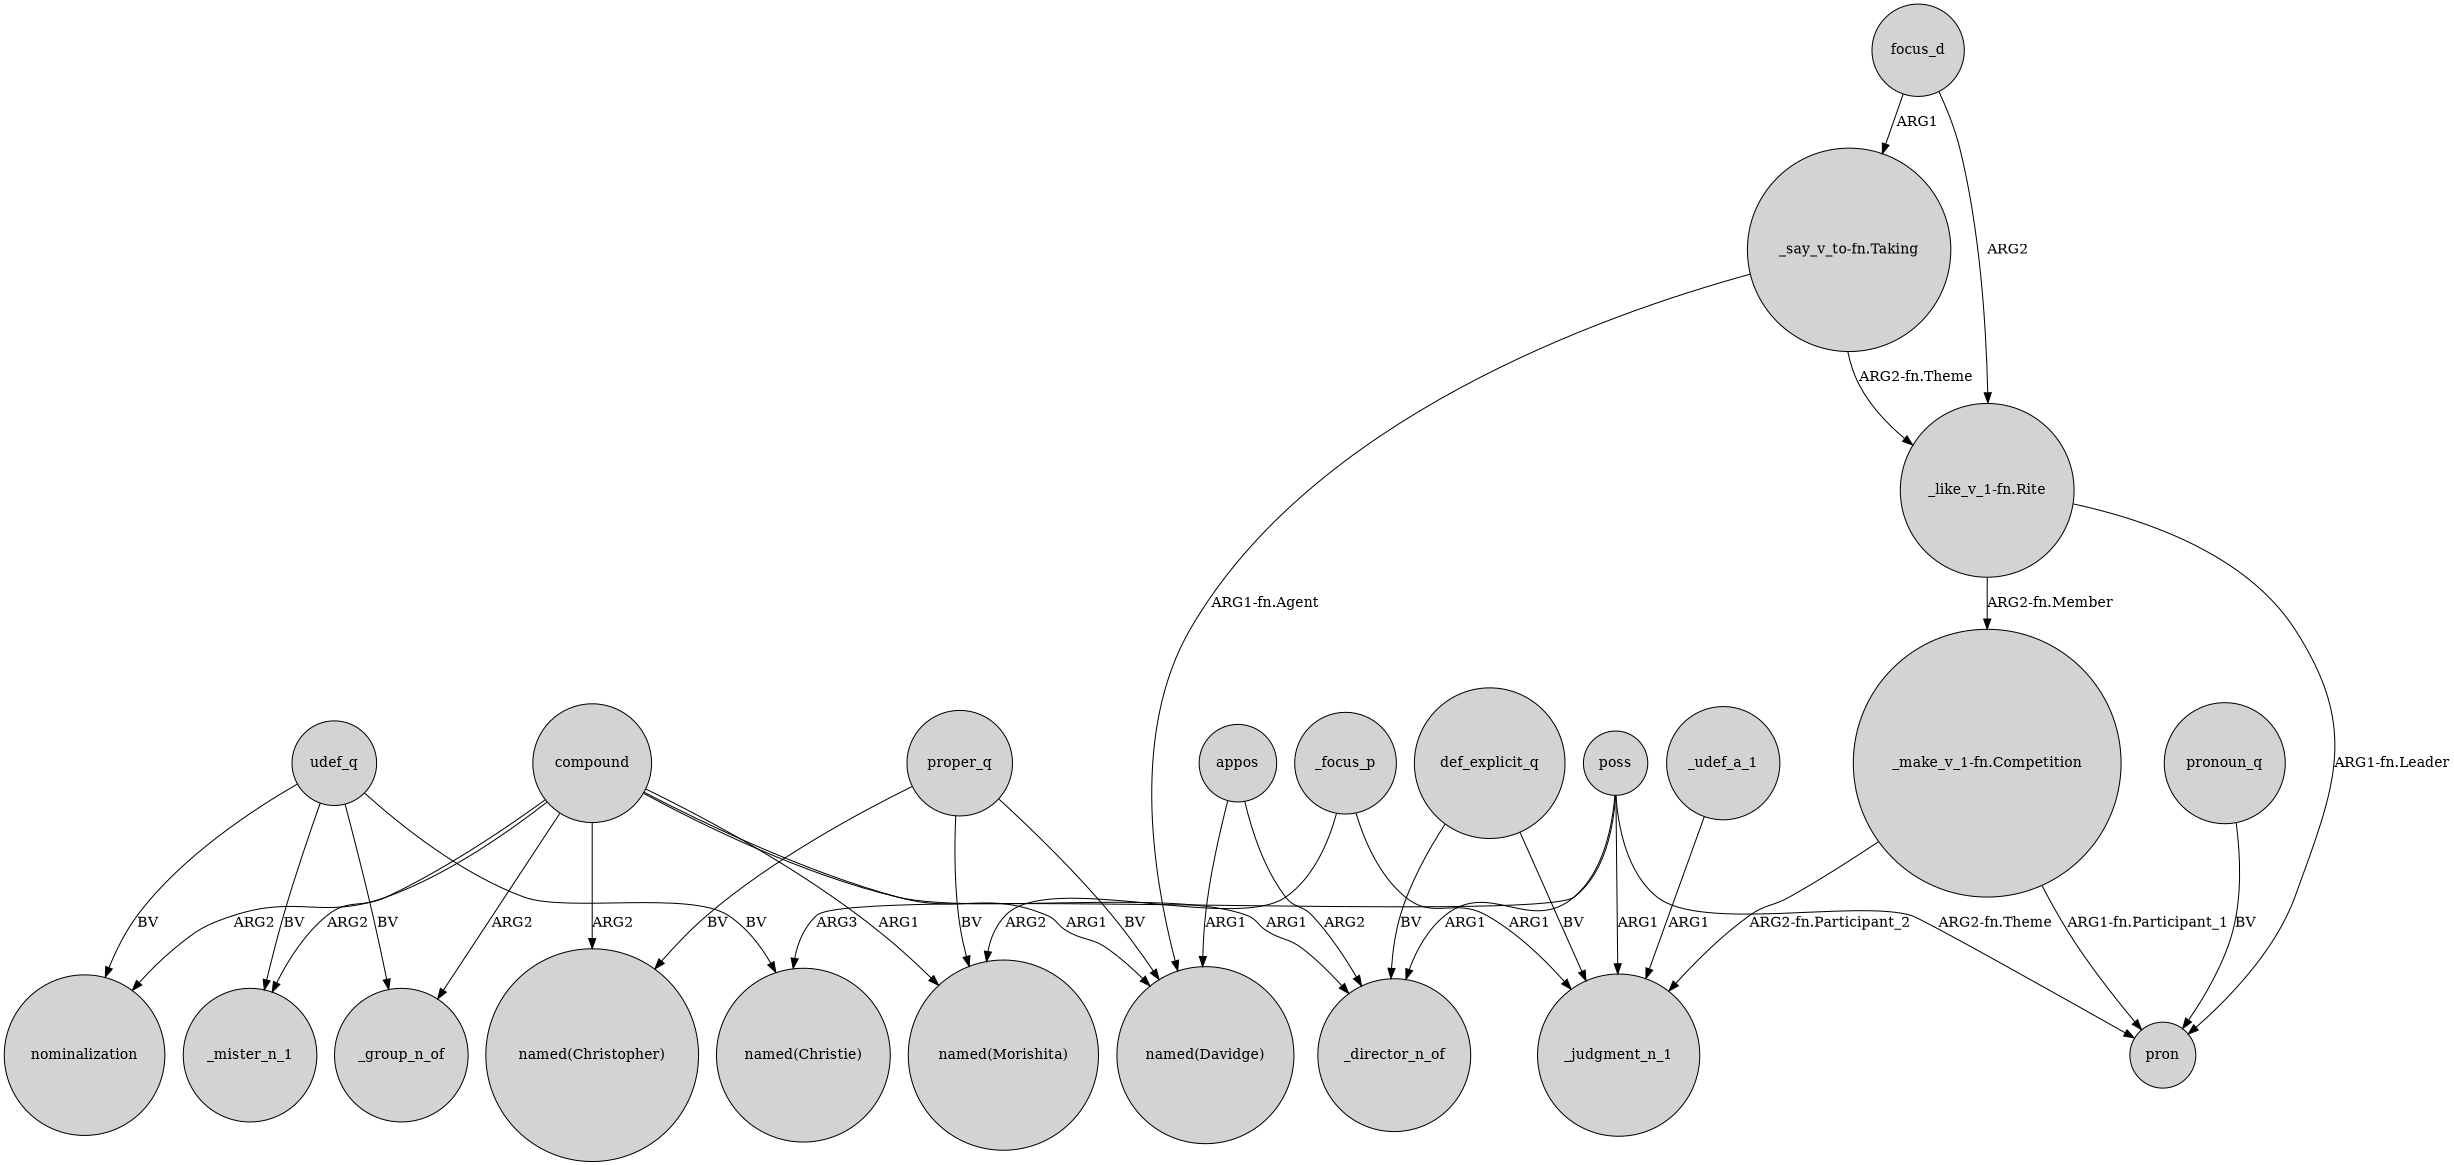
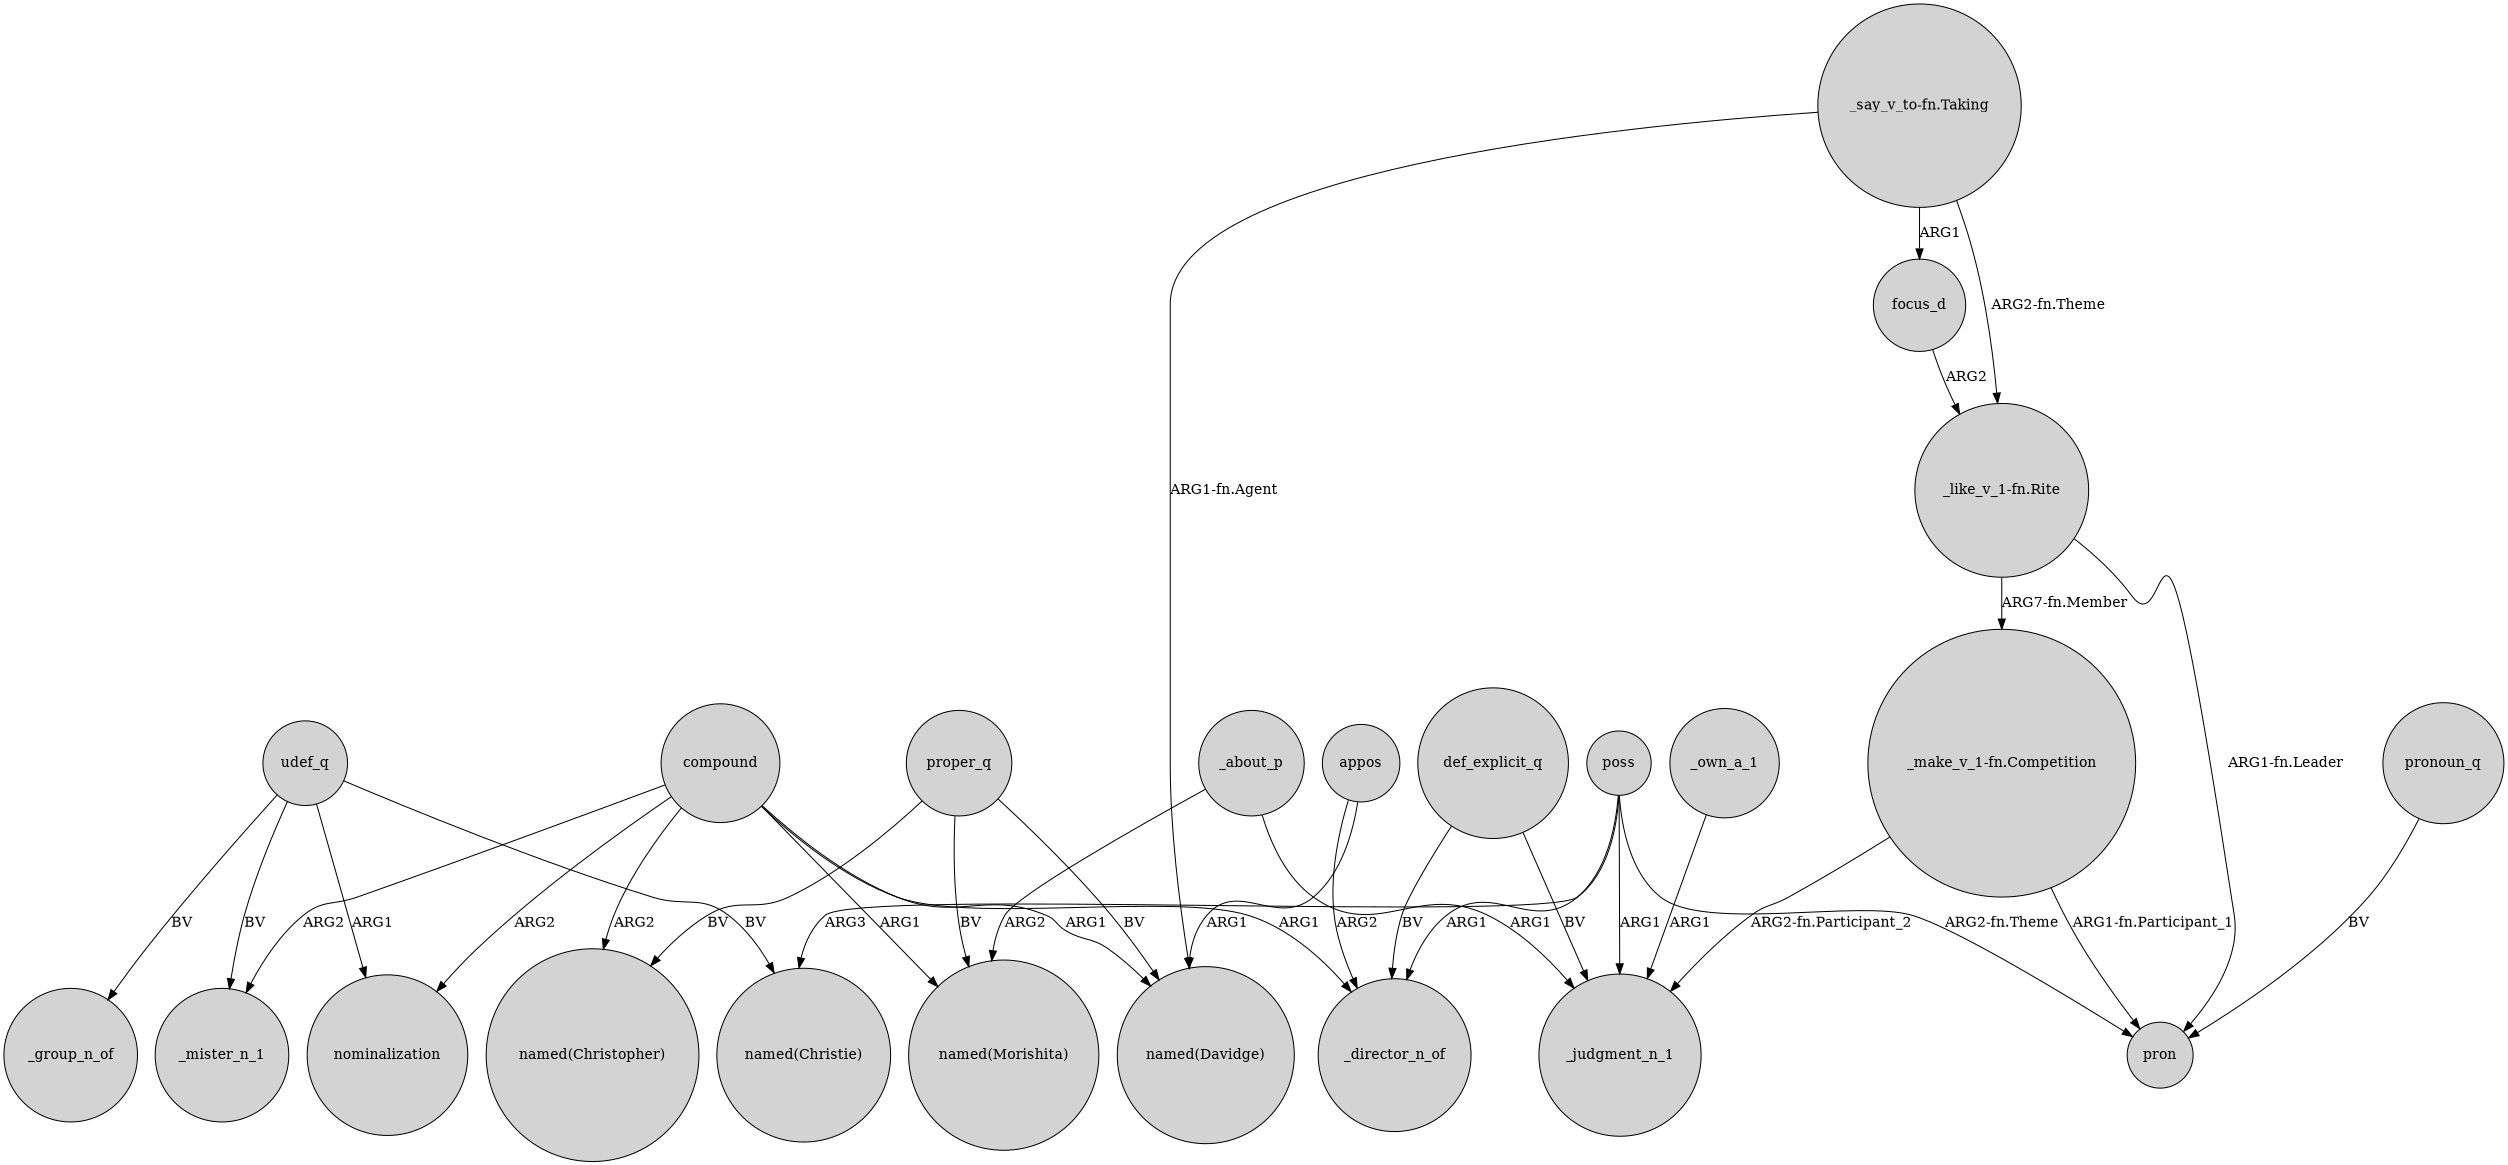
edge "focus_d" -> "_say_v_to-fn.Taking": reversed
edge "_like_v_1-fn.Rite" -> "_make_v_1-fn.Competition": label "ARG2-fn.Member" -> "ARG7-fn.Member"
node "_focus_p": label "_focus_p" -> "_about_p"
node "_udef_a_1": label "_udef_a_1" -> "_own_a_1"
edge "compound" -> "_group_n_of": removed, label "ARG2"
edge "udef_q" -> "nominalization": label "BV" -> "ARG1"
